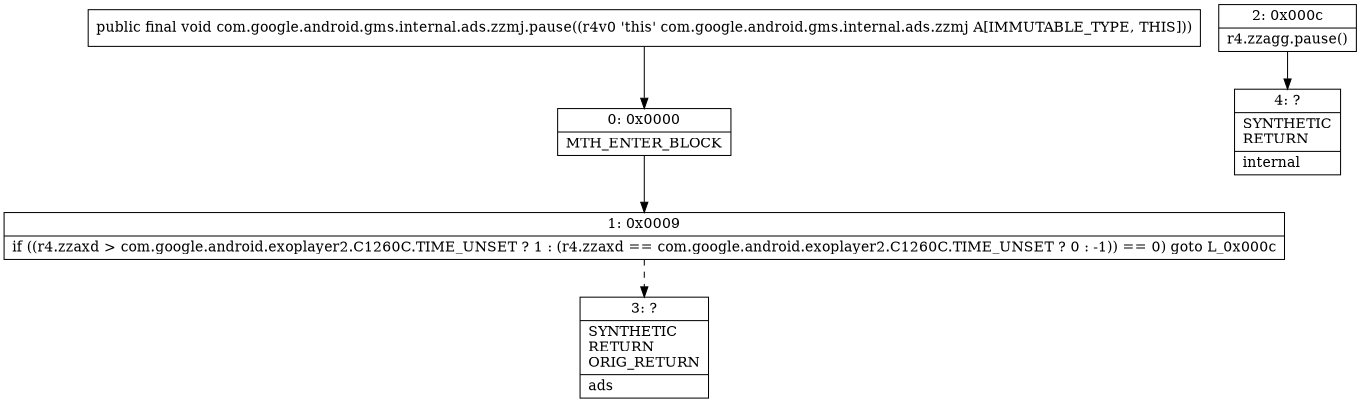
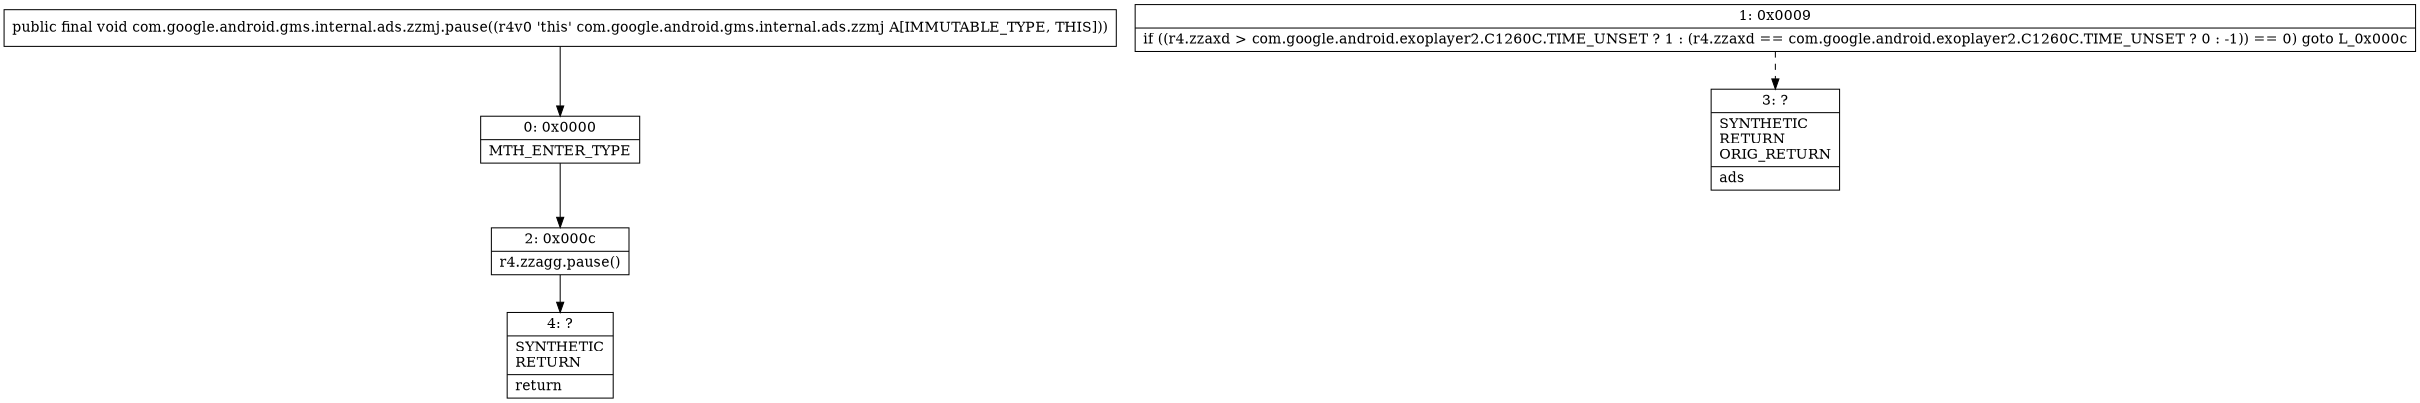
node "0: 0x0000": text "MTH_ENTER_BLOCK" -> "MTH_ENTER_TYPE"
node "4: ?": text "internal" -> "return"
edge "0: 0x0000" -> "1: 0x0009": now "0: 0x0000" -> "2: 0x000c"
